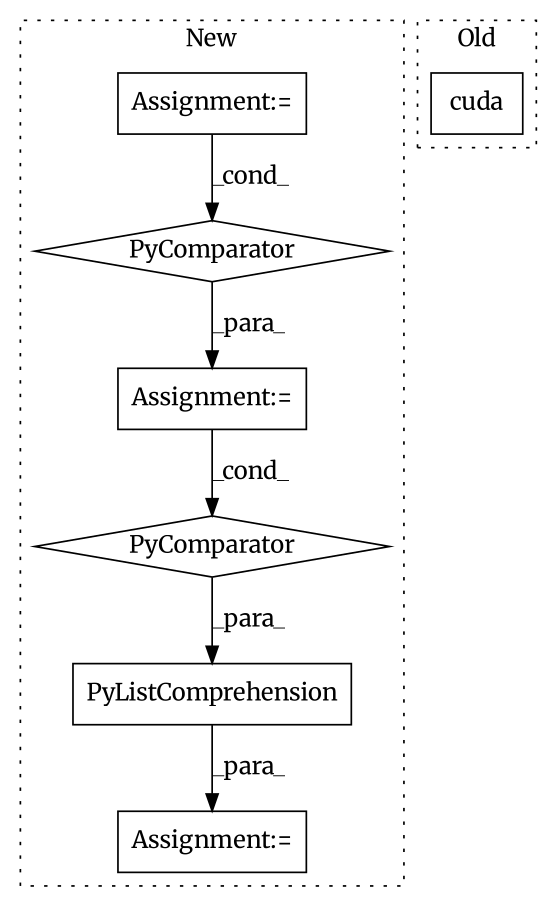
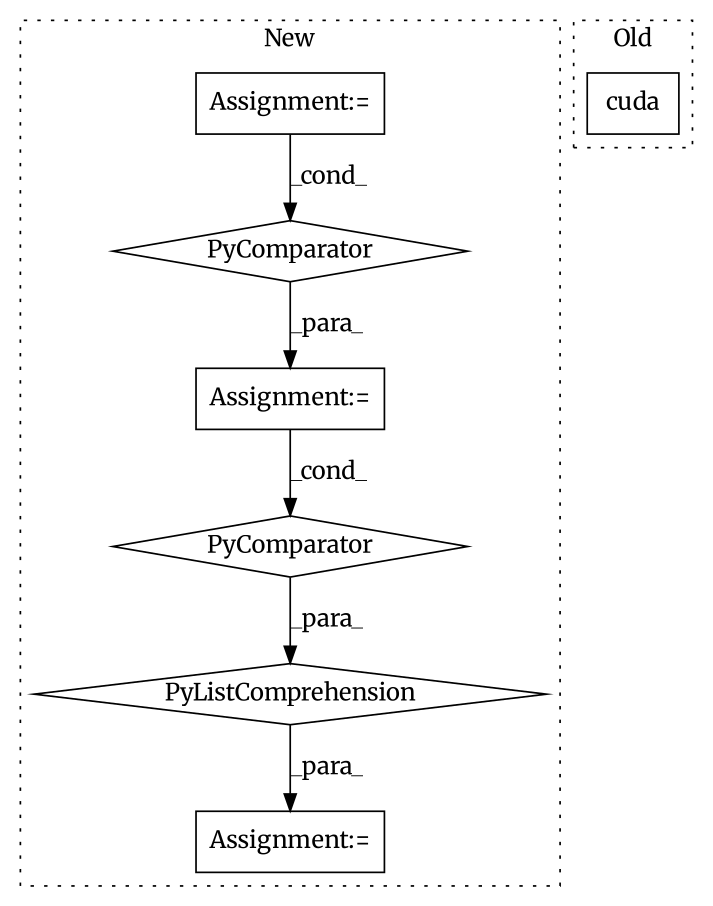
node "PyListComprehension": shape box -> diamond
